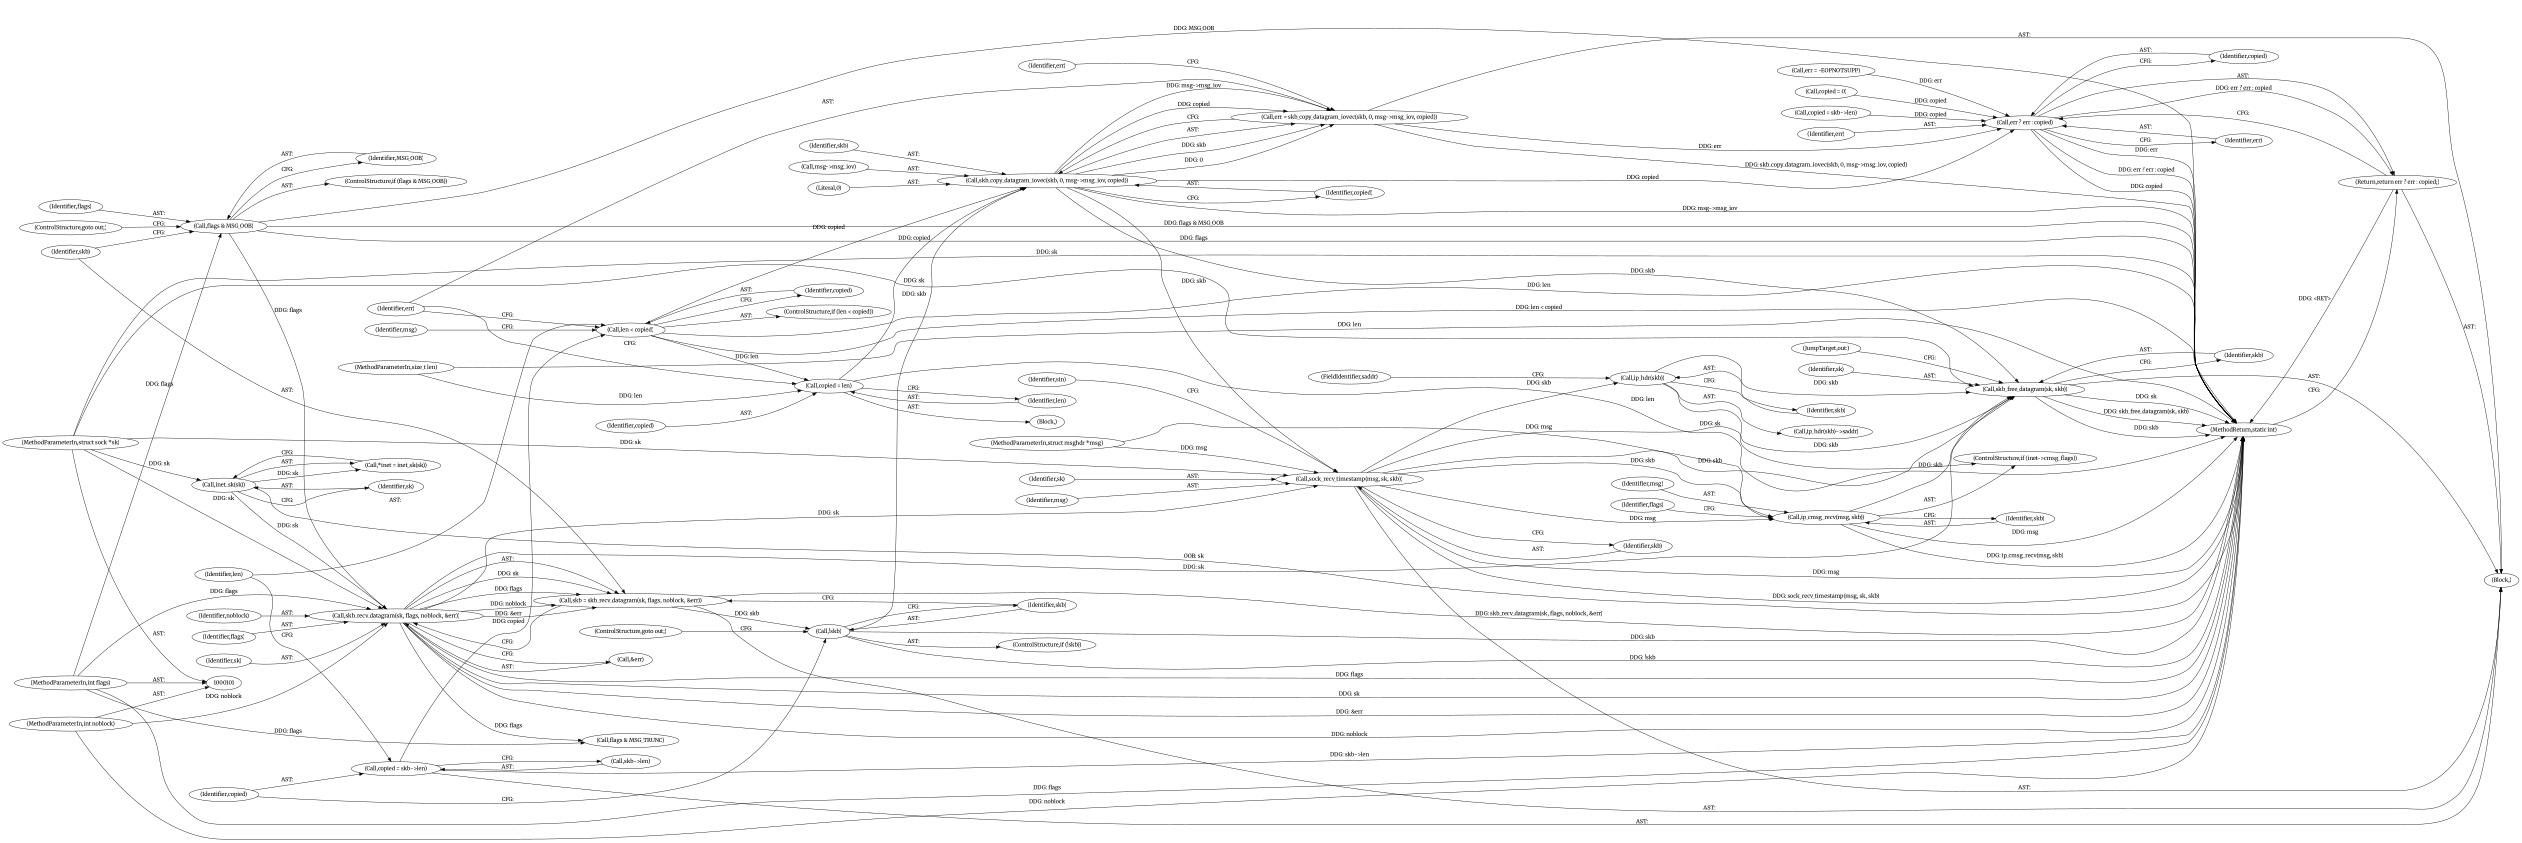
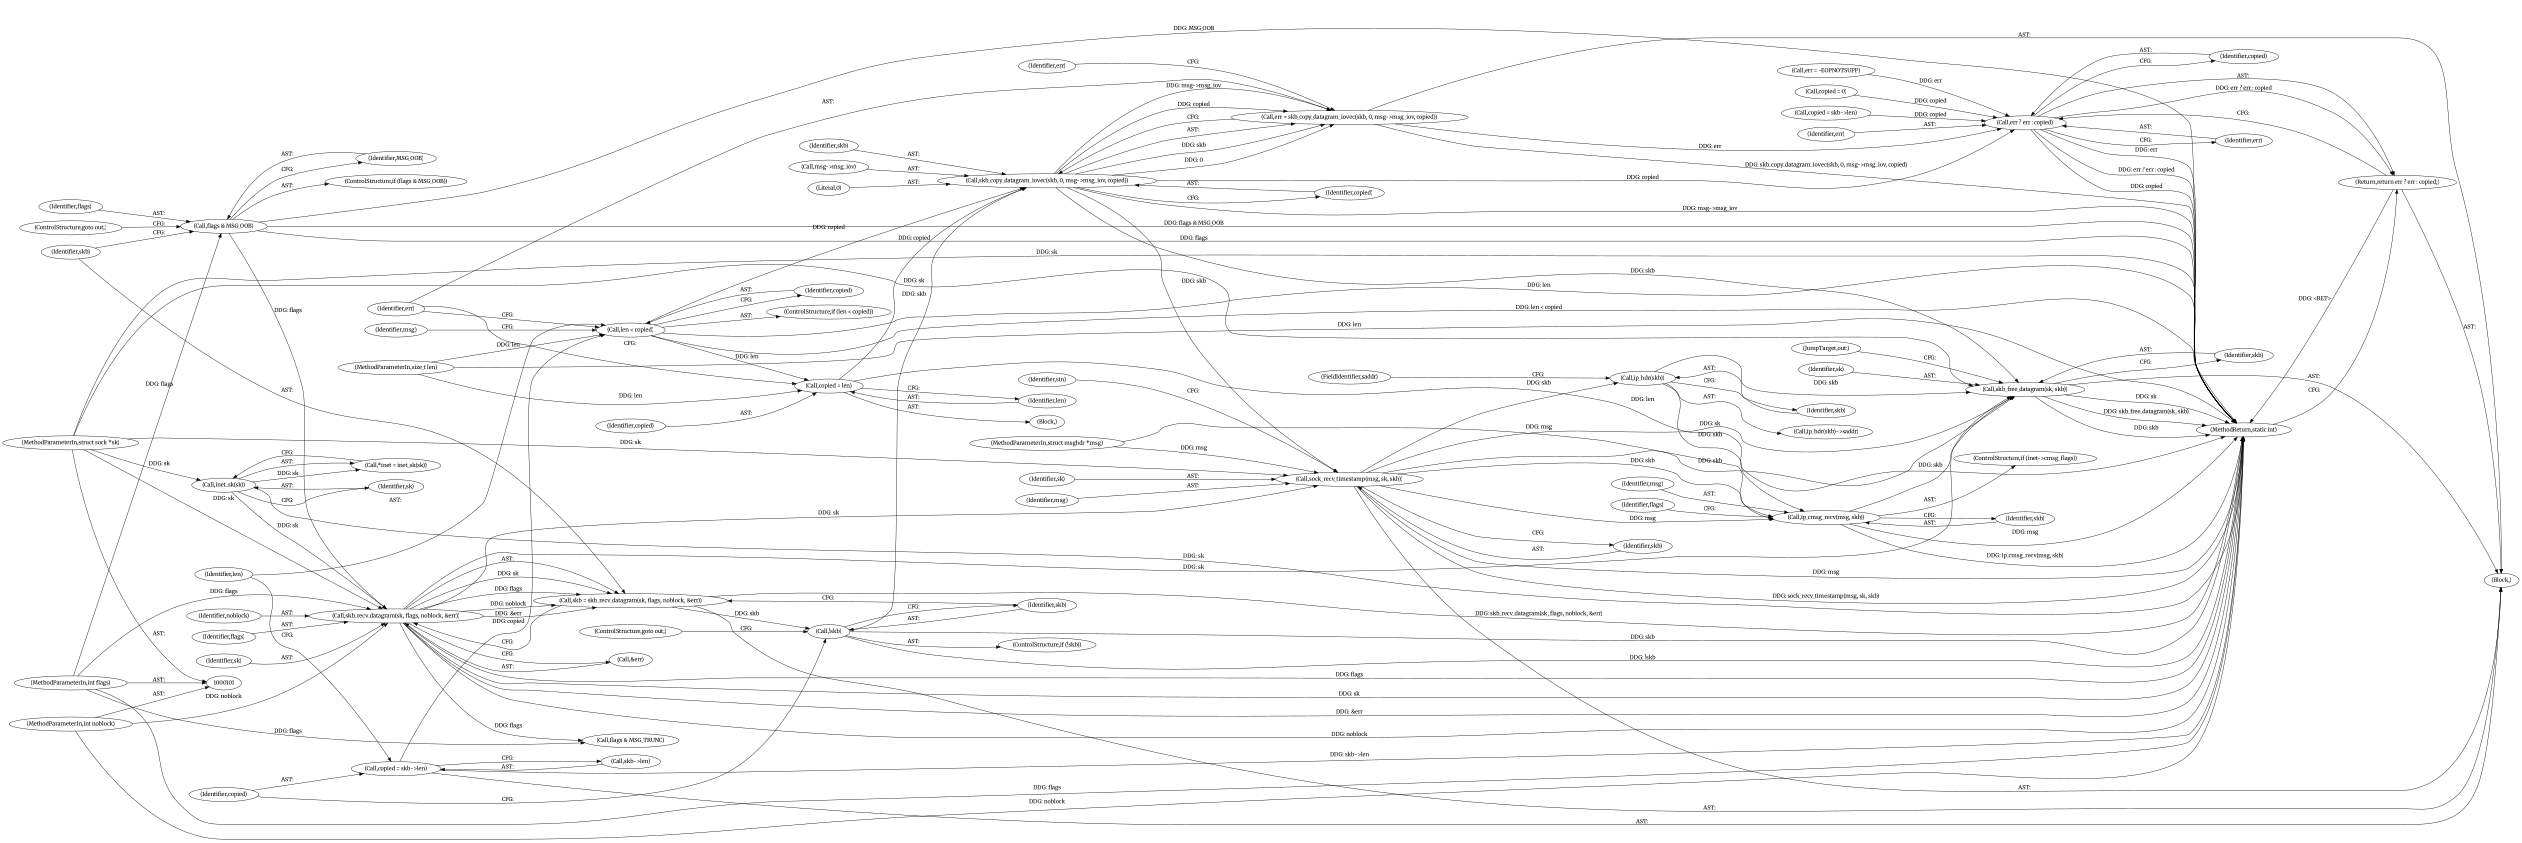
edge "(MethodParameterIn,size_t len)" -> "(Call,len < copied)": added, label "DDG: len"
edge "(Call,ip_hdr(skb))" -> "(ControlStructure,if (inet->cmsg_flags))": now "(Call,ip_hdr(skb))" -> "(Call,ip_cmsg_recv(msg, skb))"
edge "(Call,inet_sk(sk))" -> "(MethodReturn,static int)": label "OOB: sk" -> "DDG: sk"
